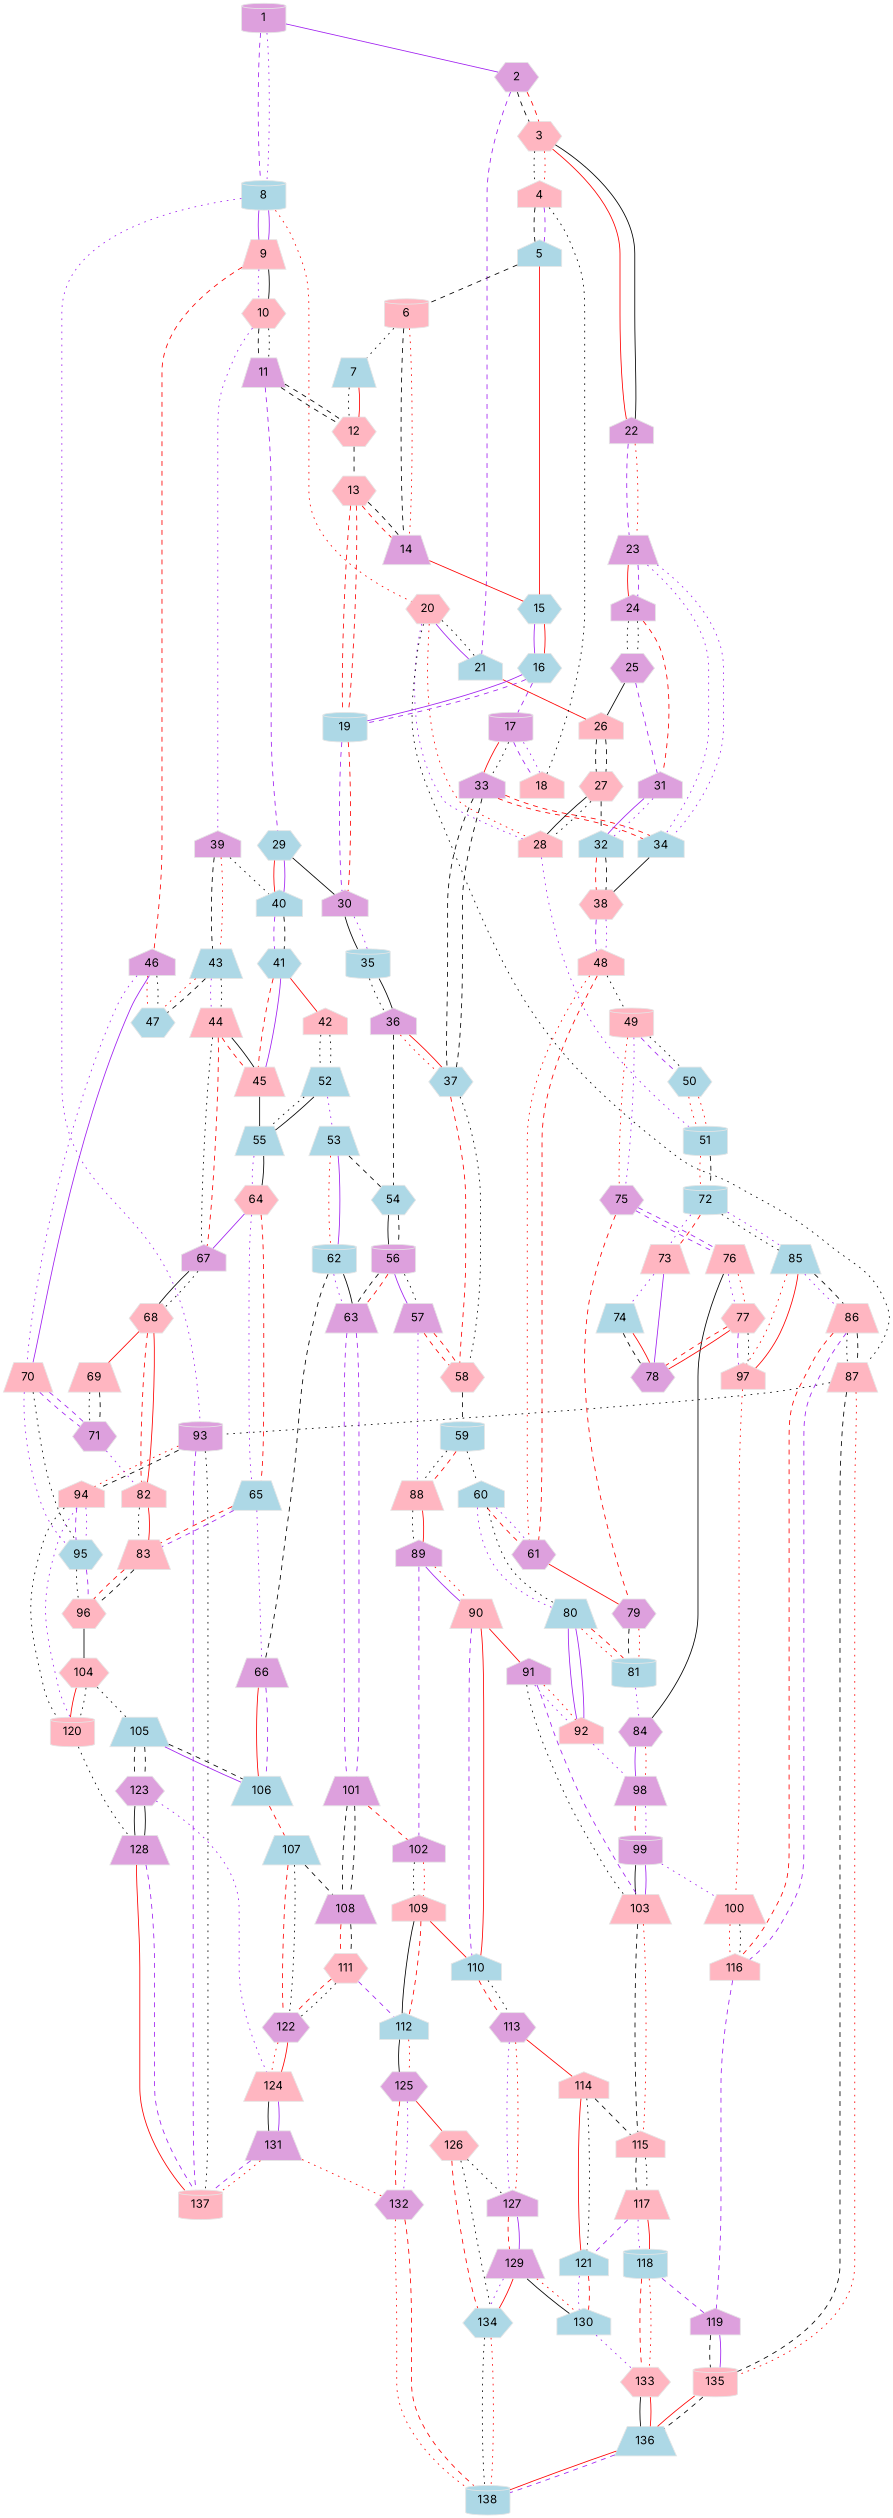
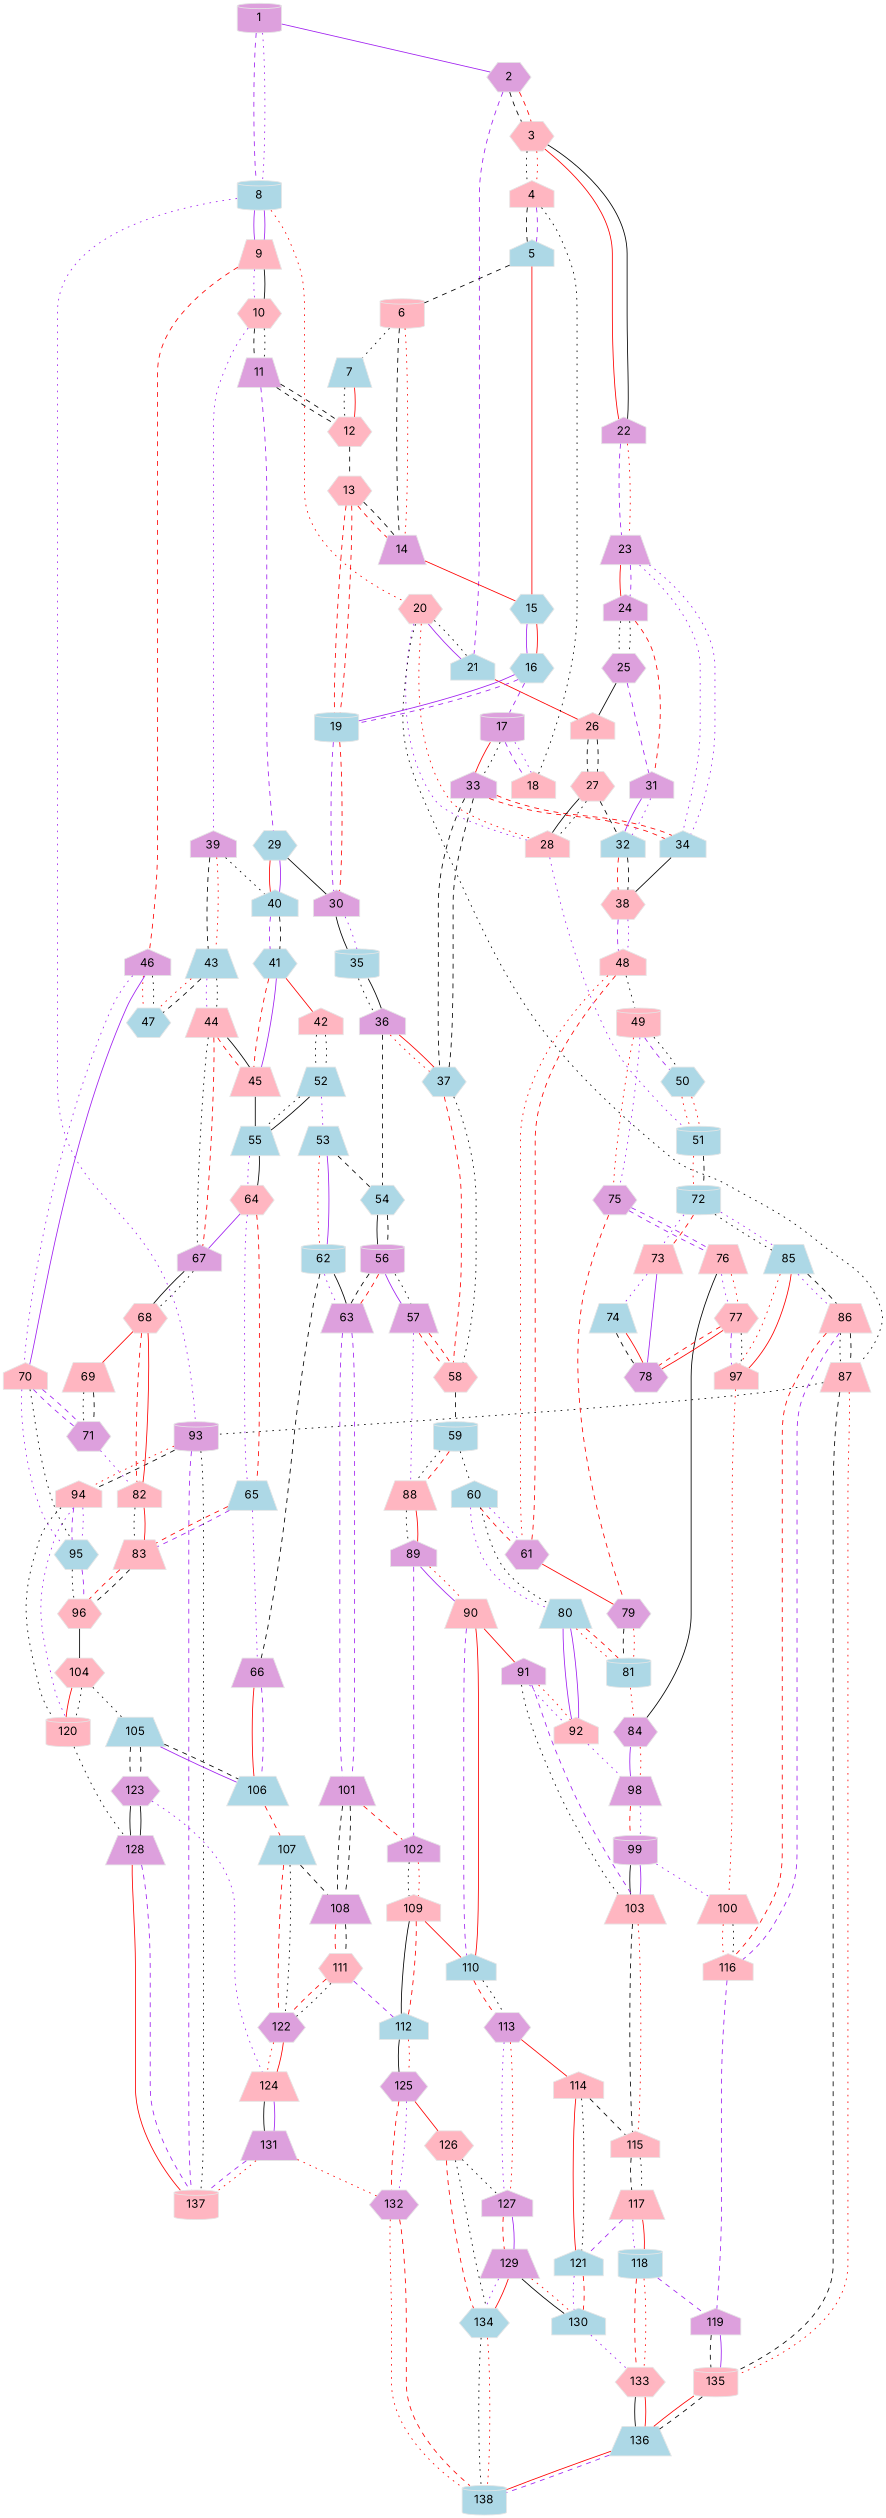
node "70": shape trapezium -> house
edge "81" -- "84": color purple -> red
